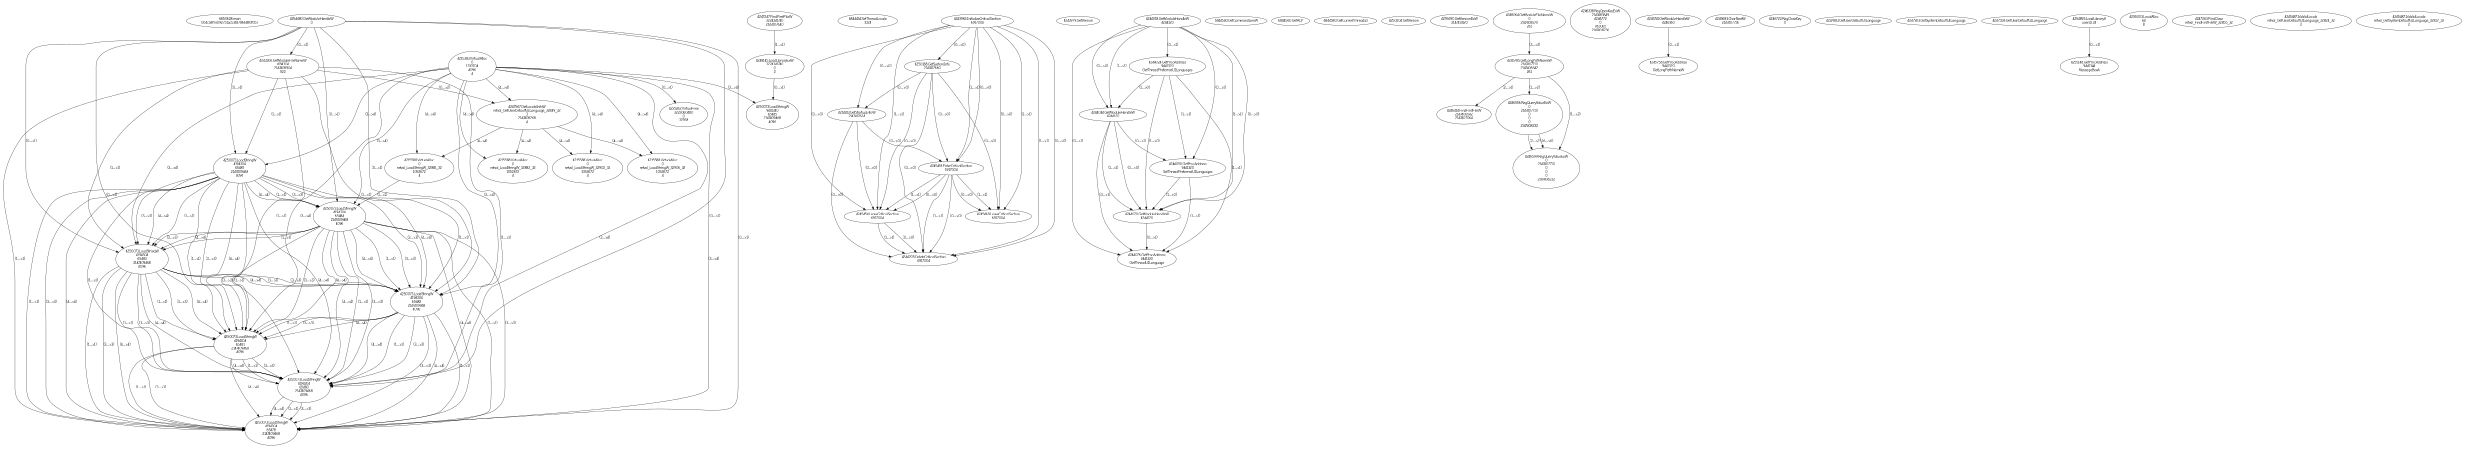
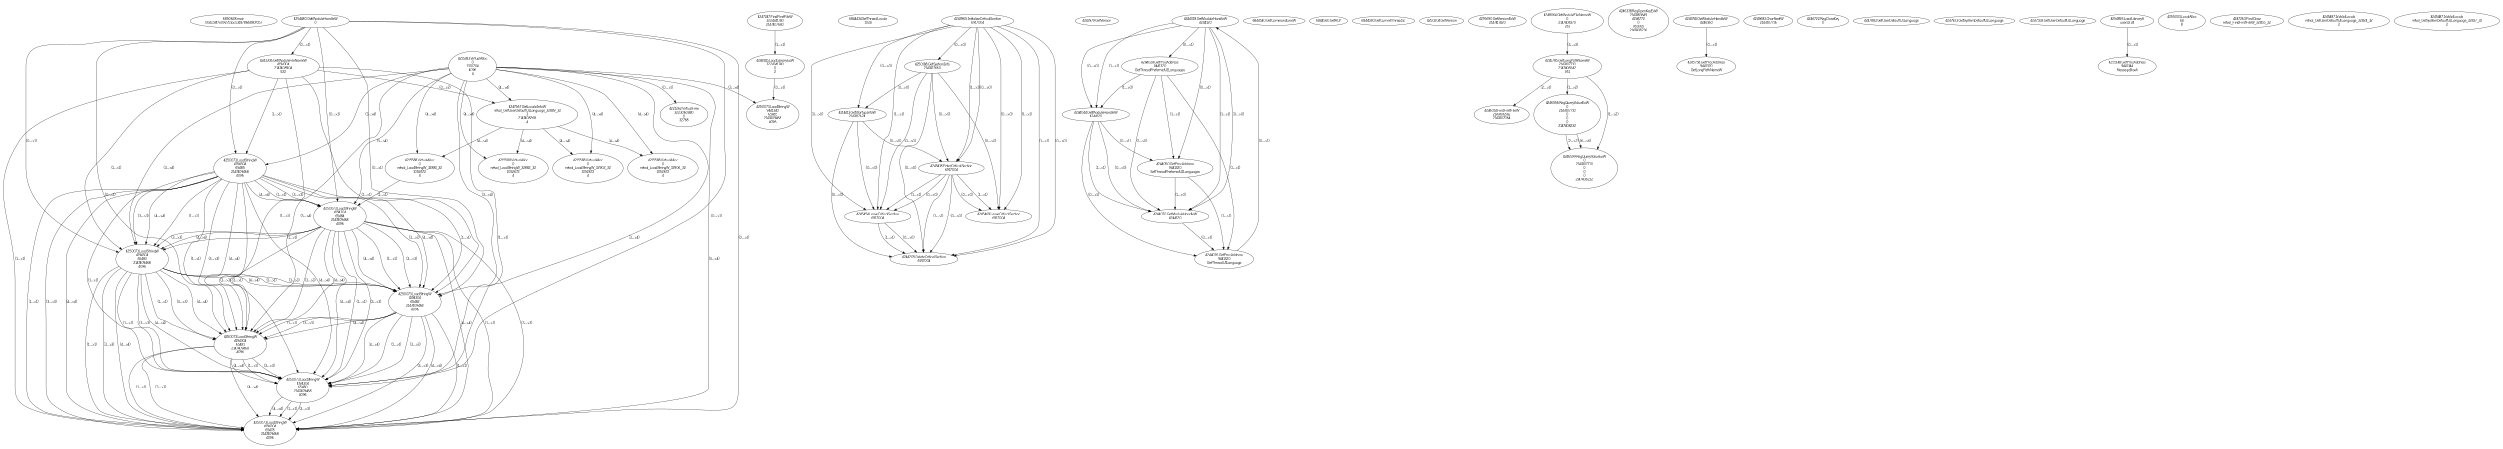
node "4246414.FindFirstFileW 2147406542 2147407064": label "4246414.FindFirstFileW 2147406542 2147407064" -> "4246014.FindFirstFileW 2147406542 2147407064"
edge "4244018.GetModuleHandleW 4244120" -> "4244076.GetProcAddress 9441320 GetThreadUILanguage": reversed
